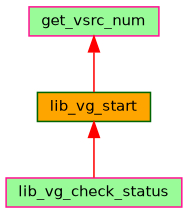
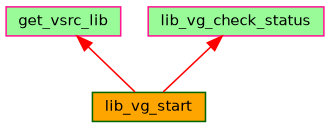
node "get_vsrc_num": label "get_vsrc_num" -> "get_vsrc_lib"
edge "lib_vg_check_status" -> "lib_vg_start": reversed
